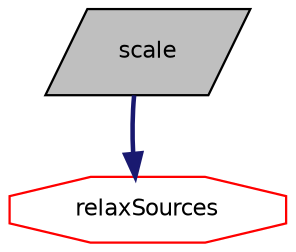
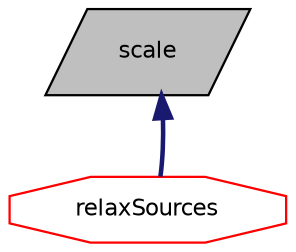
edge "scale" -> "relaxSources": reversed
